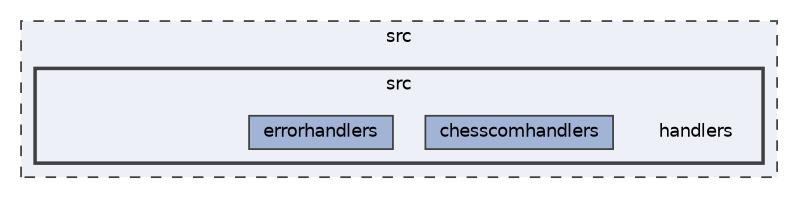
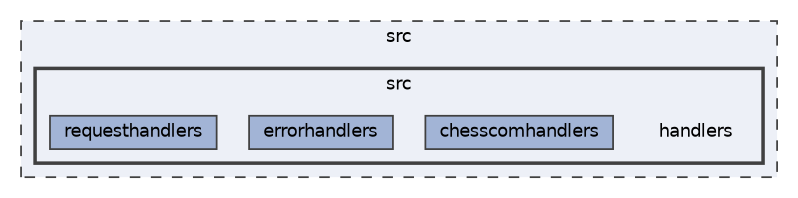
node "requesthandlers": added
